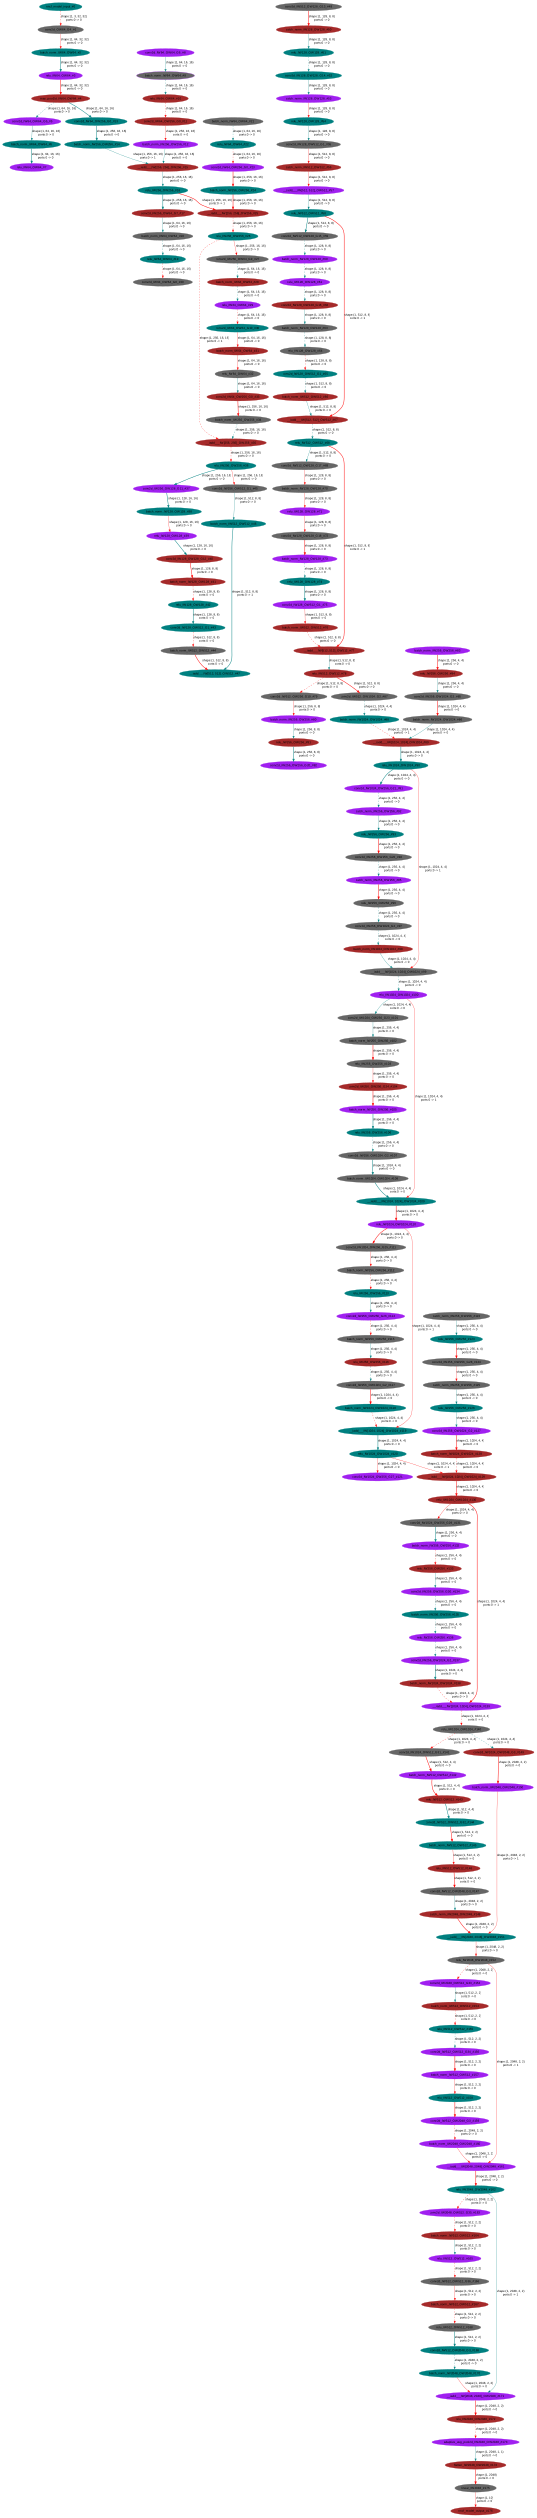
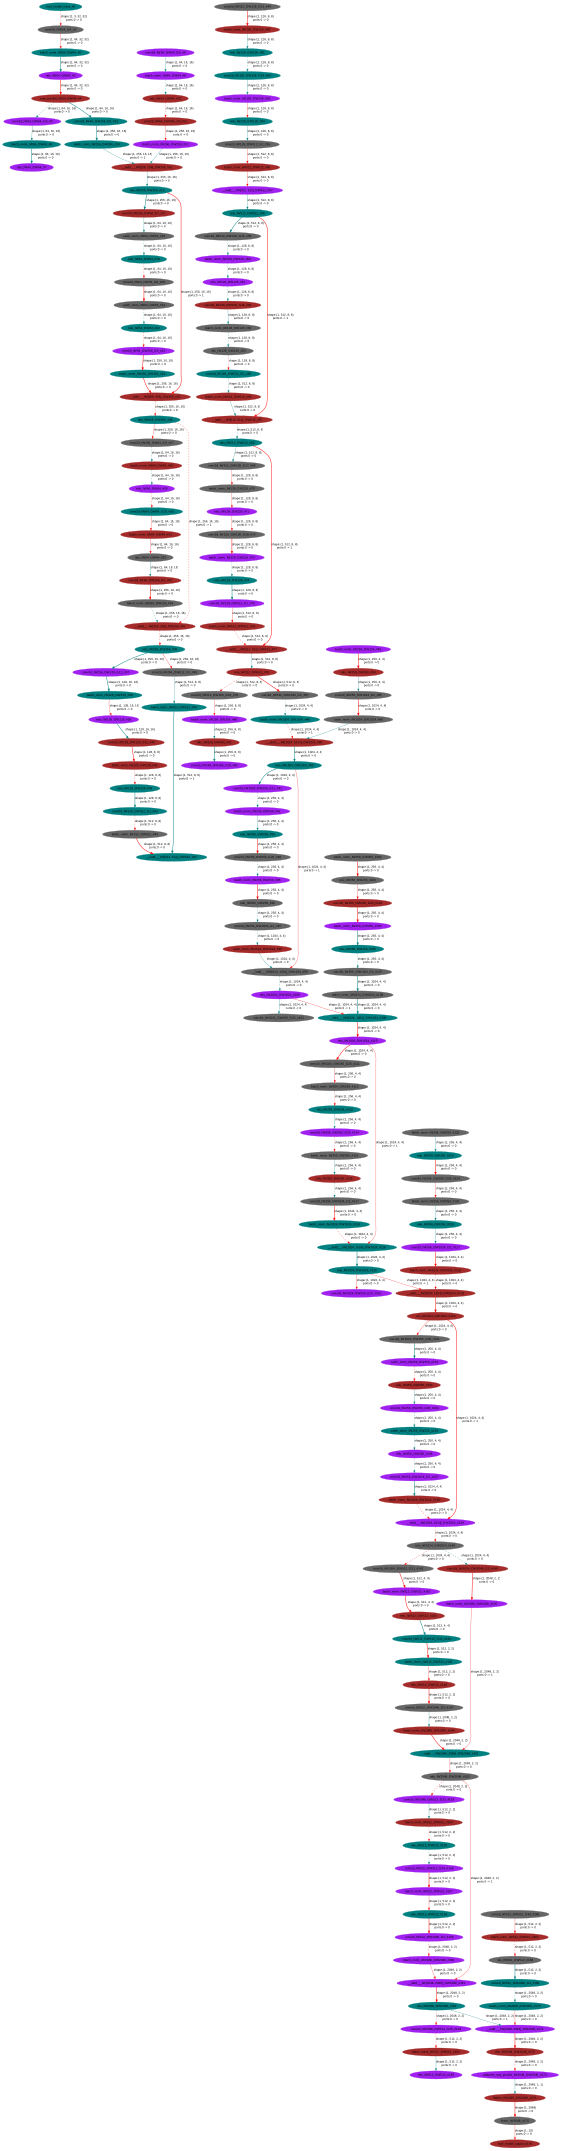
node "batch_norm_IW64_OW64_#9": fillcolor gray40 -> purple
edge "conv2d_IW64_OW64_G8_#20" -> "batch_norm_IW64_OW64_#21": added, label "shape:(1, 64, 16, 16) ports:0 -> 0"
edge "conv2d_IW1024_OW256_G23_#101" -> "batch_norm_IW256_OW256_#102": removed, label "shape:(1, 256, 4, 4) ports:0 -> 0"
edge "relu_IW512_OW512_#165" -> "conv2d_IW512_OW512_G36_#166": removed, label "shape:(1, 512, 2, 2) ports:0 -> 0"
